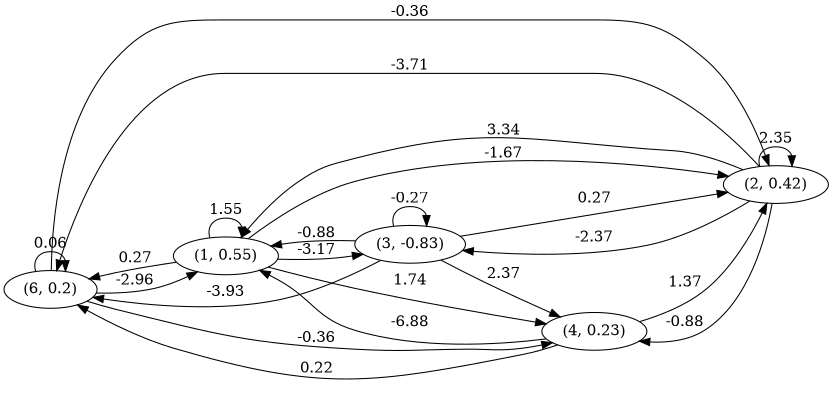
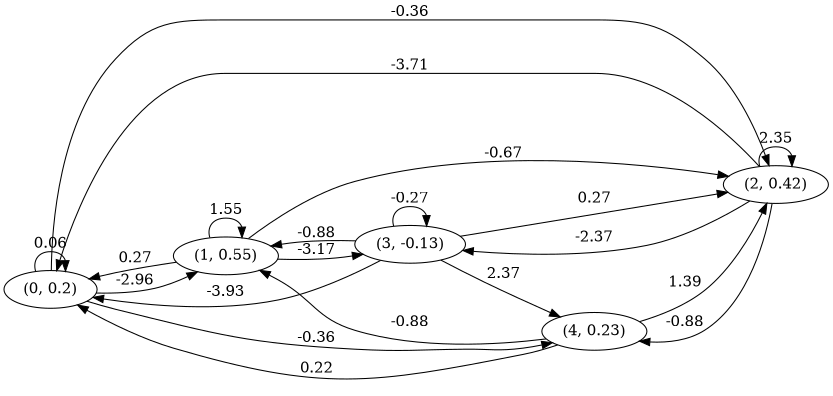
edge "(2, 0.42)" -> "(1, 0.55)": removed, label "3.34"
edge "(1, 0.55)" -> "(2, 0.42)": label "-1.67" -> "-0.67"
node "(3, -0.83)": label "(3, -0.83)" -> "(3, -0.13)"
edge "(4, 0.23)" -> "(2, 0.42)": label "1.37" -> "1.39"
node "(6, 0.2)": label "(6, 0.2)" -> "(0, 0.2)"
edge "(1, 0.55)" -> "(4, 0.23)": removed, label "1.74"
edge "(4, 0.23)" -> "(1, 0.55)": label "-6.88" -> "-0.88"
